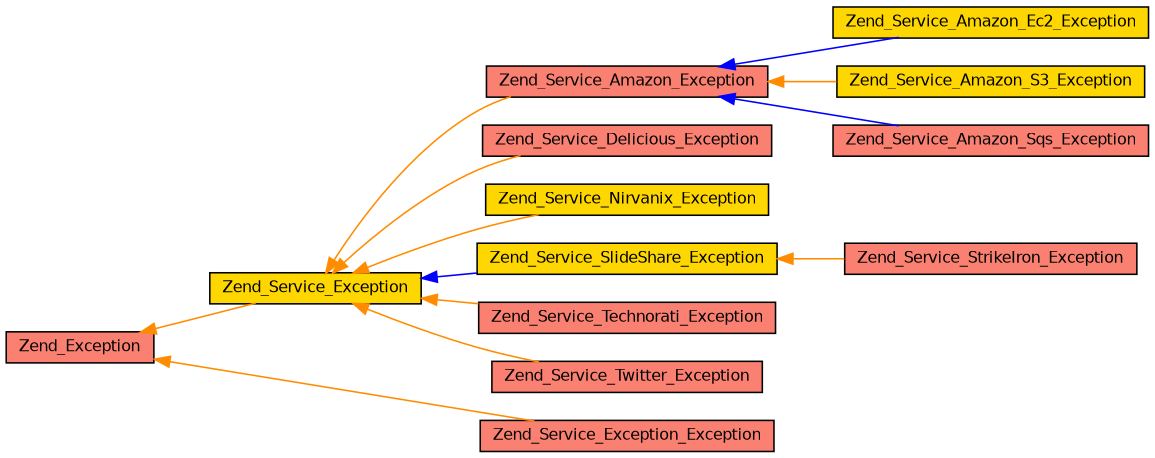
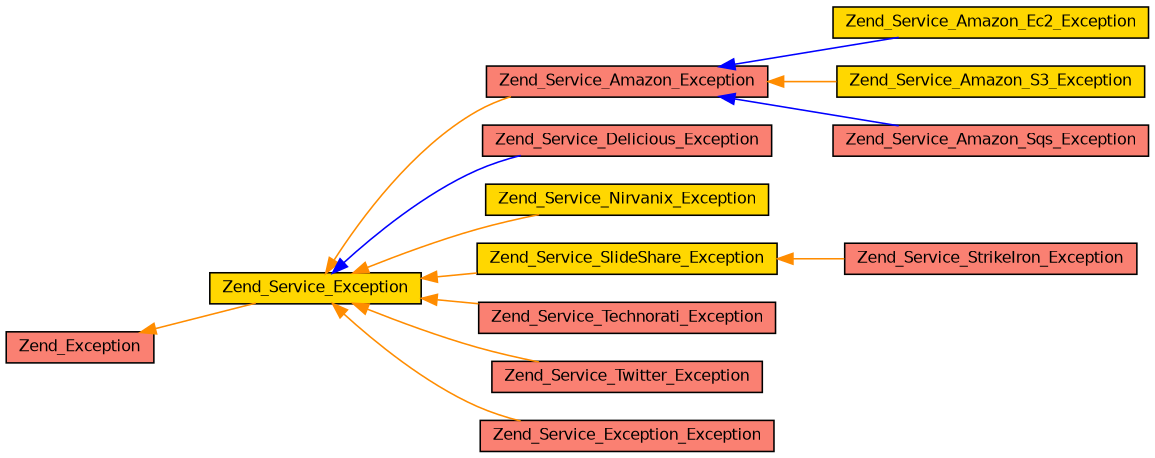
edge "Zend_Service_Delicious_Exception" -> "Zend_Service_Exception": color darkorange -> blue
edge "Zend_Service_SlideShare_Exception" -> "Zend_Service_Exception": color blue -> darkorange
edge "Zend_Service_Exception_Exception" -> "Zend_Exception": now "Zend_Service_Exception_Exception" -> "Zend_Service_Exception"
